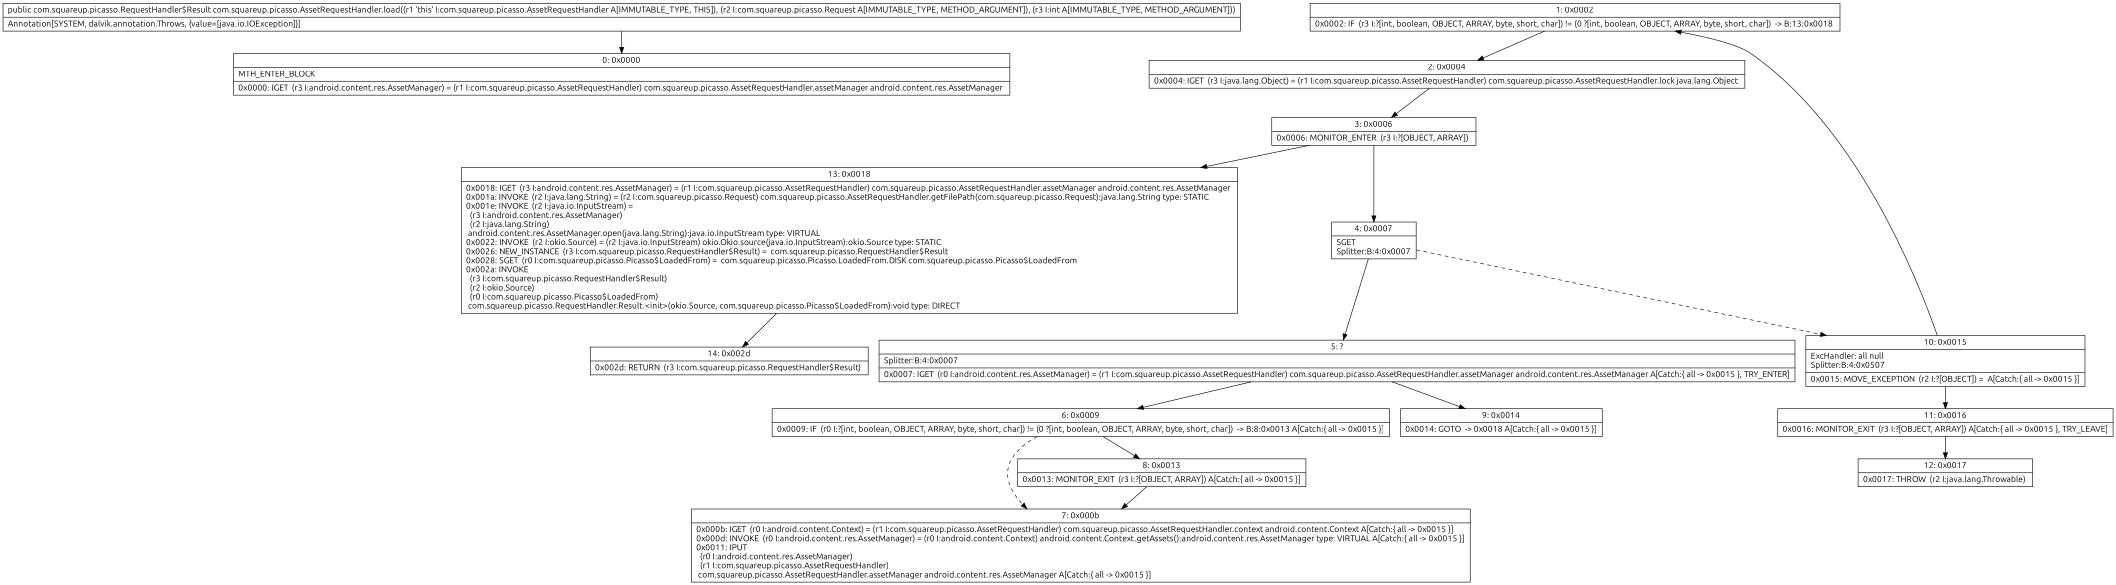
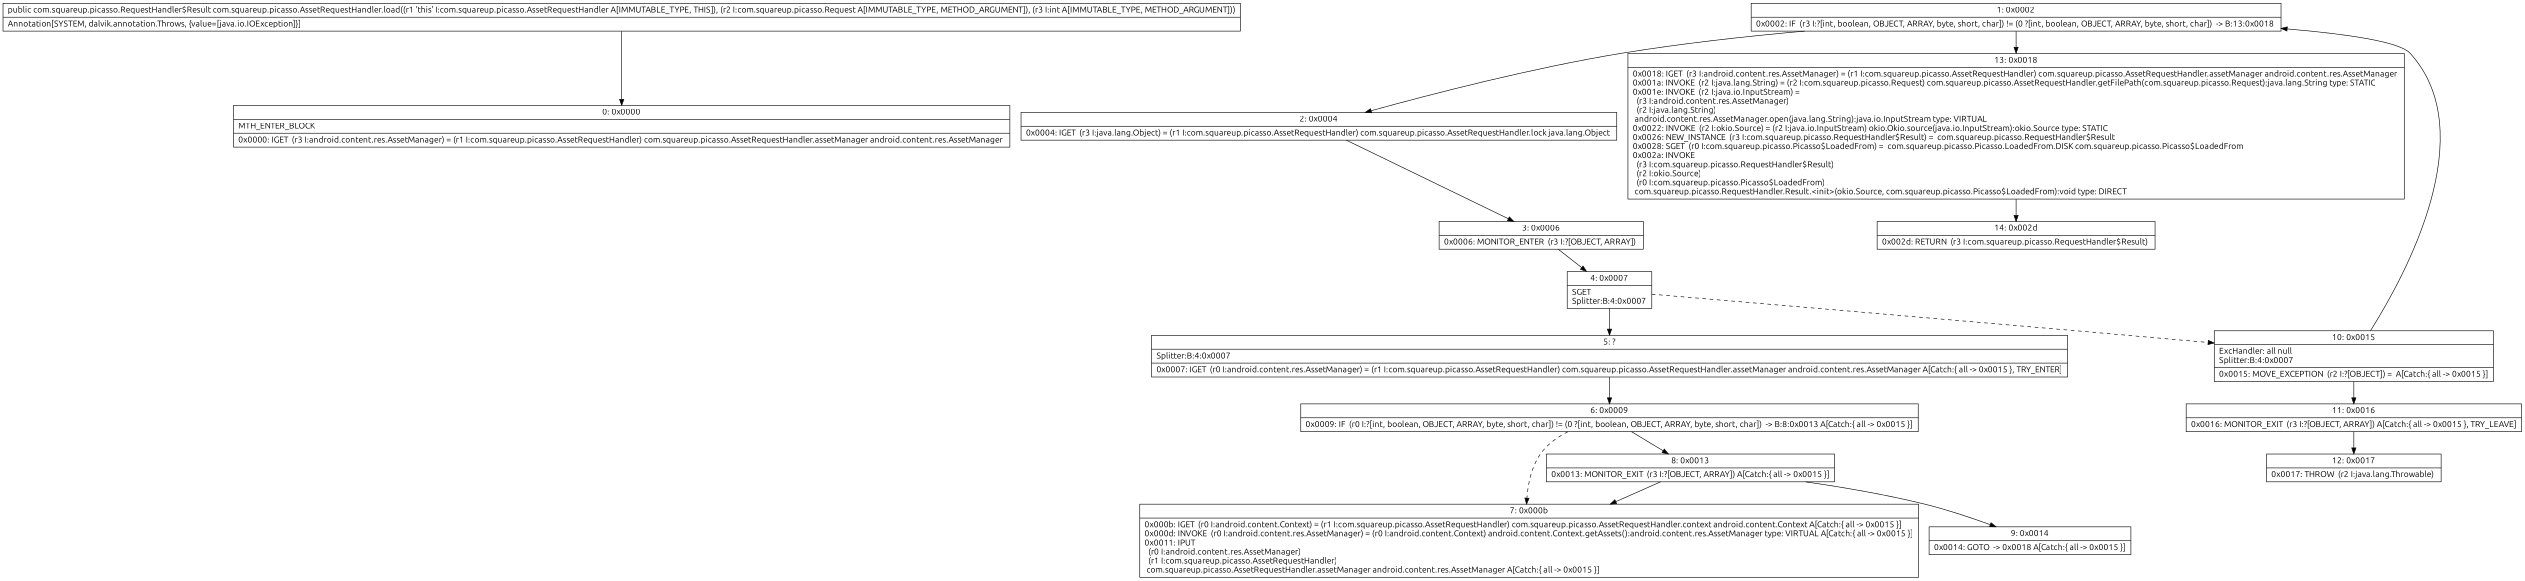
edge "3: 0x0006" -> "13: 0x0018": now "1: 0x0002" -> "13: 0x0018"
node "10: 0x0015": text "Splitter:B:4:0x0507" -> "Splitter:B:4:0x0007"
edge "5: ?" -> "9: 0x0014": now "8: 0x0013" -> "9: 0x0014"
